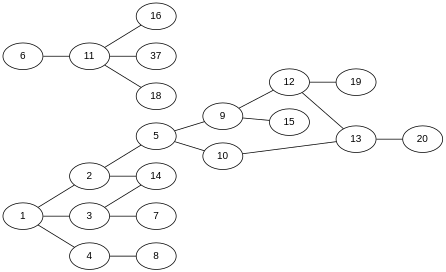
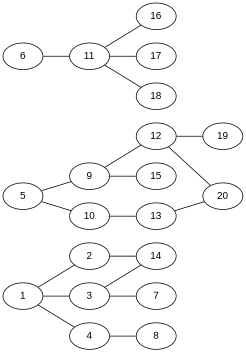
node "37": label "37" -> "17"
edge "12" -- "13": now "12" -- "20"
edge "5" -- "2": removed
